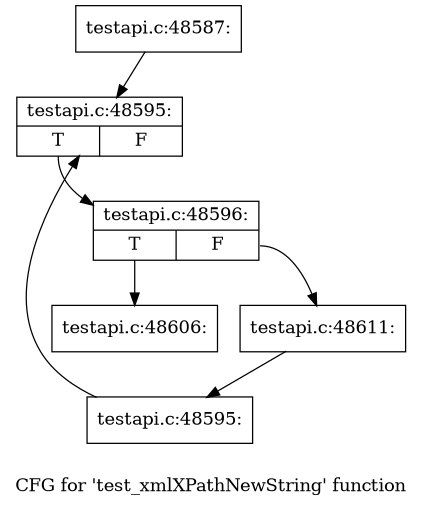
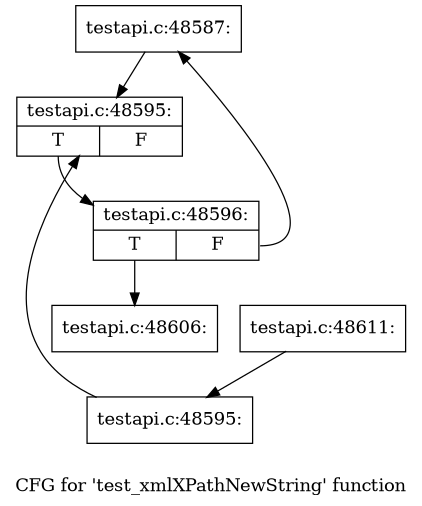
edge "testapi.c:48596:" -> "testapi.c:48611:": now "testapi.c:48596:" -> "testapi.c:48587:"
